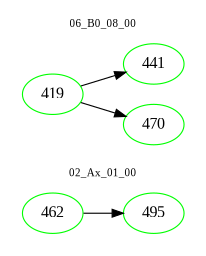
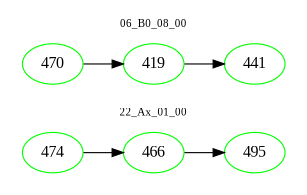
edge "419" -> "470": reversed
node "474": added
cluster "02_Ax_01_00": label "02_Ax_01_00" -> "22_Ax_01_00"
node "462": label "462" -> "466"
